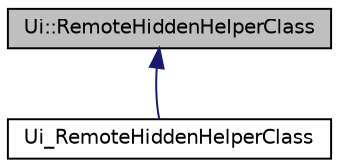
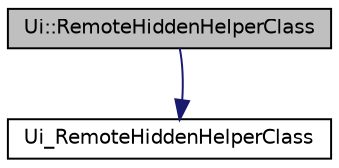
edge "Ui_RemoteHiddenHelperClass" -> "Ui::RemoteHiddenHelperClass": reversed
